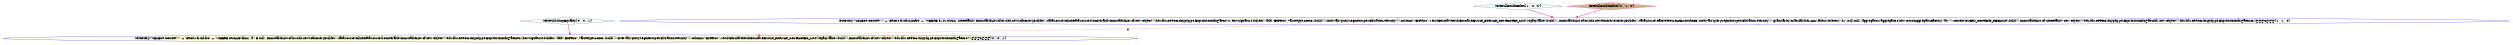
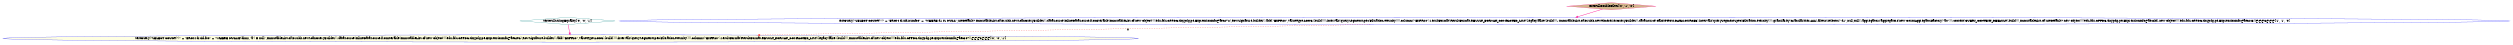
node "testNullDoubleFilter['1', '0', '0']": removed
